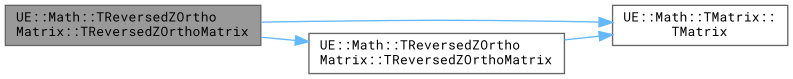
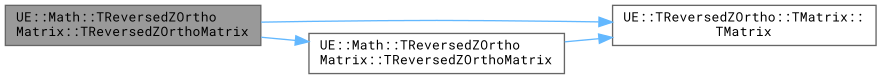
node "UE::Math::TMatrix:: TMatrix": label "UE::Math::TMatrix:: TMatrix" -> "UE::TReversedZOrtho::TMatrix:: TMatrix"
